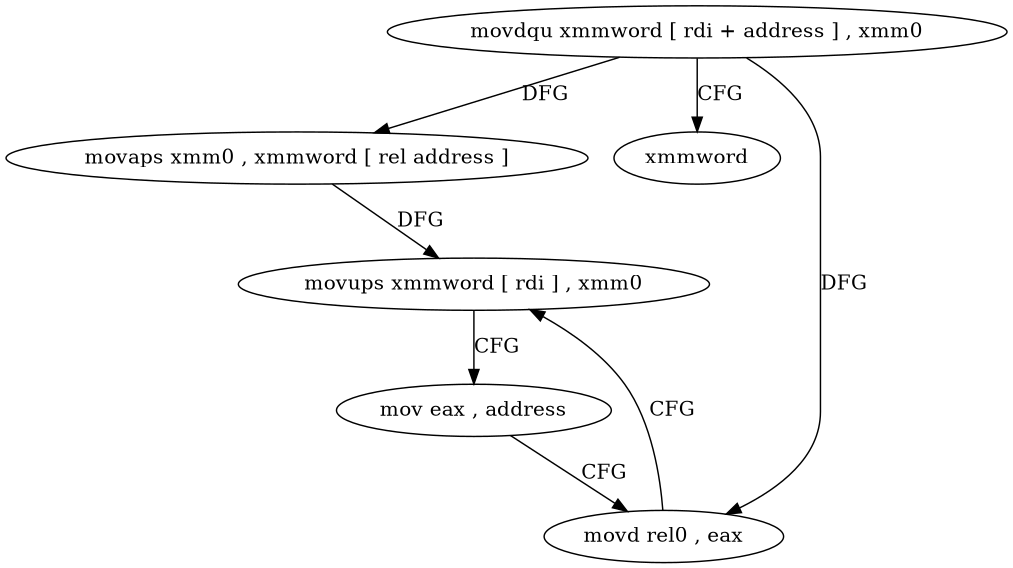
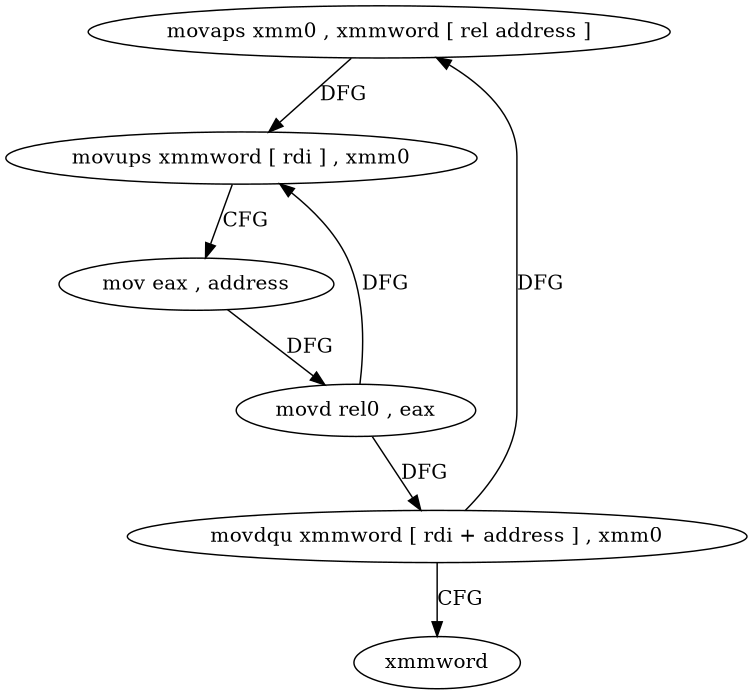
edge "movdqu xmmword [ rdi + address ] , xmm0" -> "movd rel0 , eax": reversed
edge "movd rel0 , eax" -> "movups xmmword [ rdi ] , xmm0": label "CFG" -> "DFG"
edge "mov eax , address" -> "movd rel0 , eax": label "CFG" -> "DFG"
